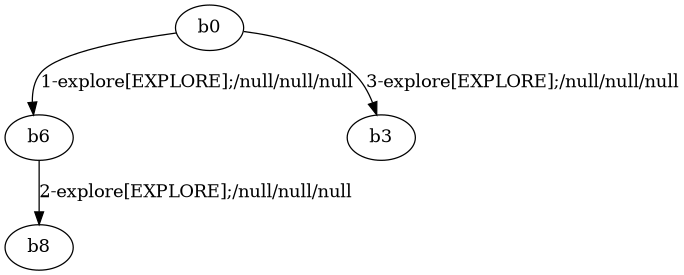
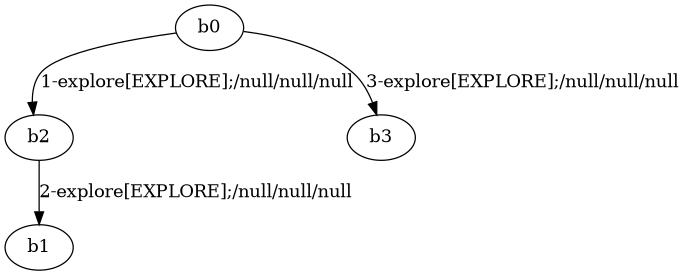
node "b6": label "b6" -> "b2"
node "b8": label "b8" -> "b1"
